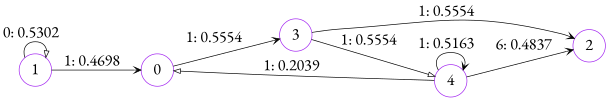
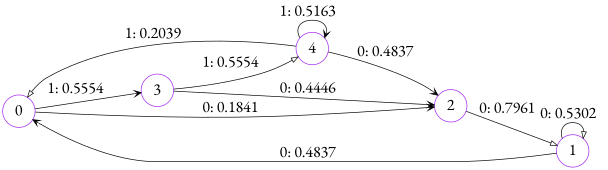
edge "3" -> "2": label "1: 0.5554   " -> "0: 0.4446   "
edge "4" -> "2": label "6: 0.4837   " -> "0: 0.4837   "
edge "1" -> "0": label "1: 0.4698   " -> "0: 0.4837   "
edge "0" -> "2": added, label "0: 0.1841"
edge "2" -> "1": added, label "0: 0.7961"
